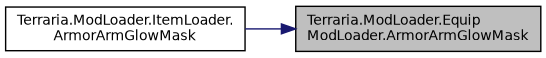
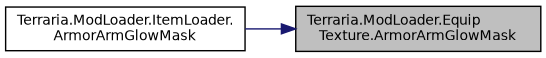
node "Terraria.ModLoader.Equip ModLoader.ArmorArmGlowMask": label "Terraria.ModLoader.Equip ModLoader.ArmorArmGlowMask" -> "Terraria.ModLoader.Equip Texture.ArmorArmGlowMask"
